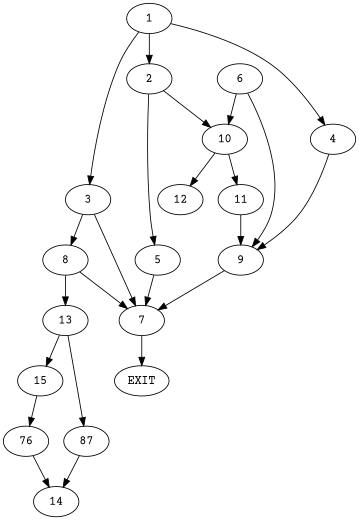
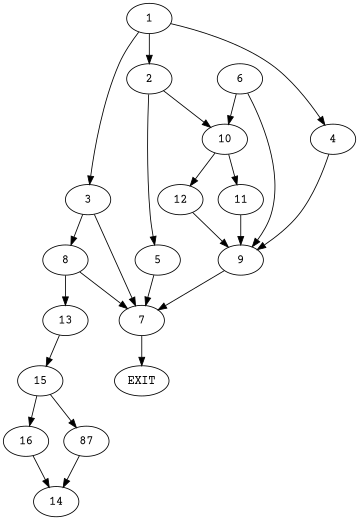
edge "12" -> "9": added
edge "13" -> "87": now "15" -> "87"
node "76": label "76" -> "16"
